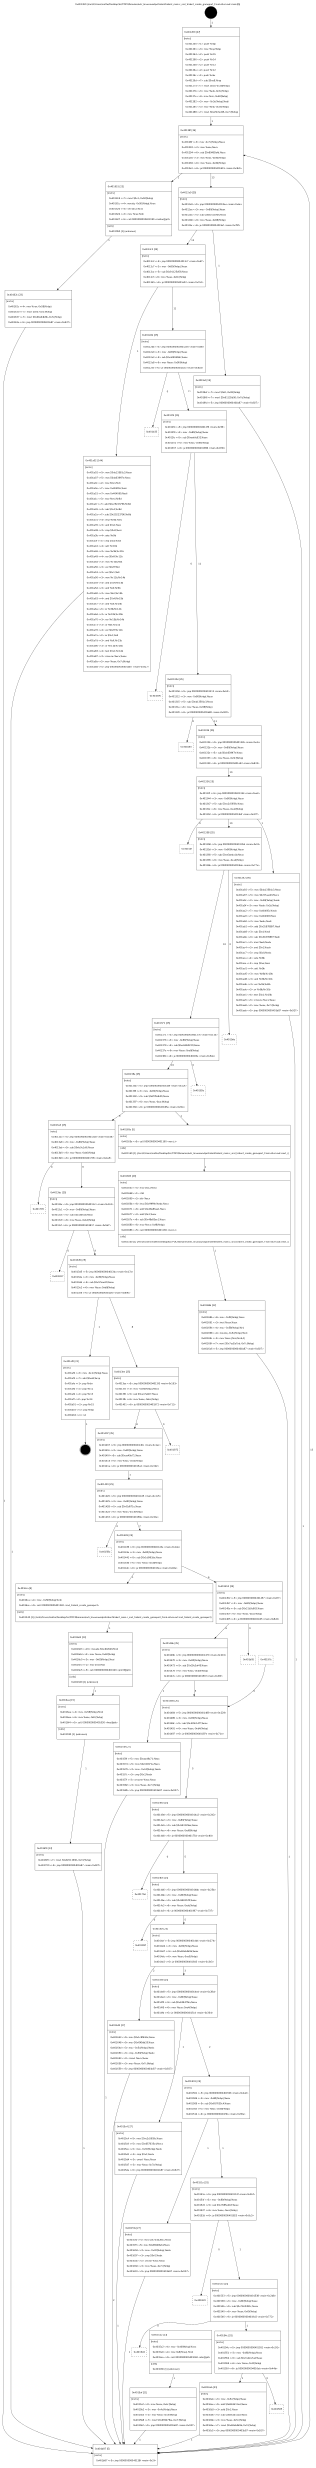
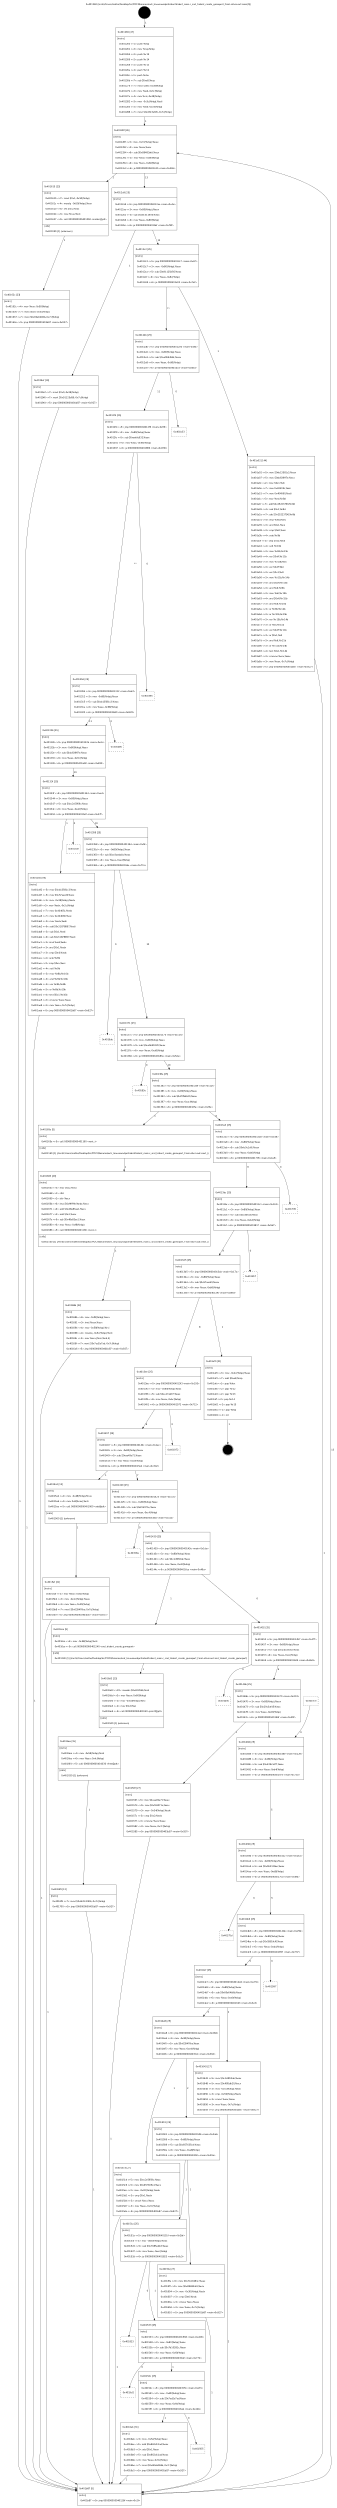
edge "0x401407 [25]" -> "0x4015a2 [13]": added, label "1"
